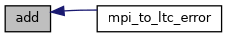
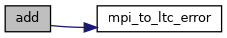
edge "mpi_to_ltc_error" -> "add": reversed
